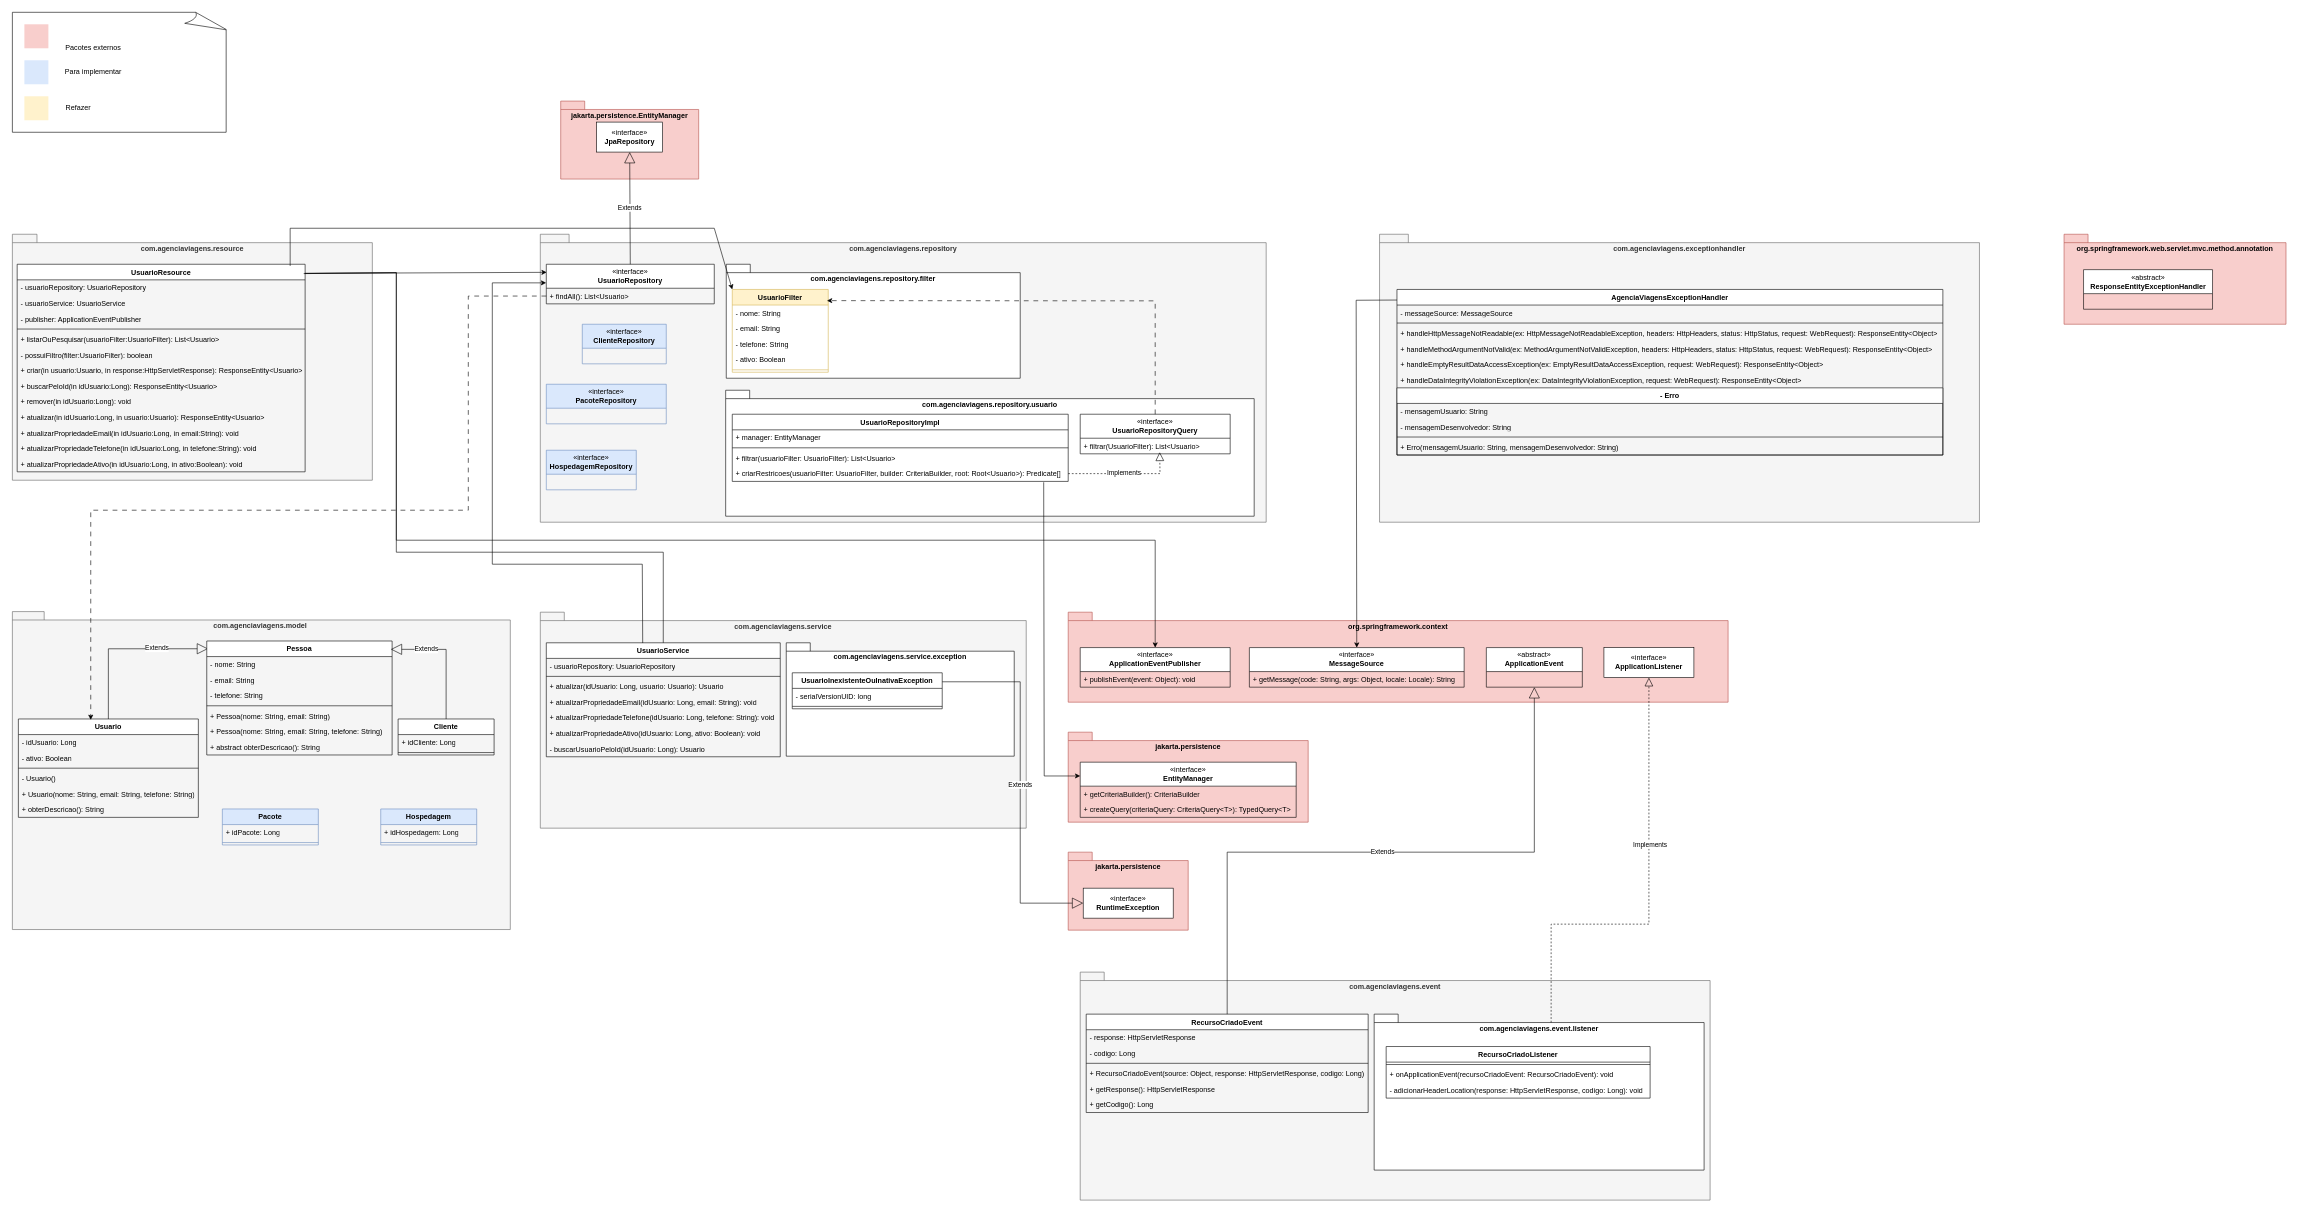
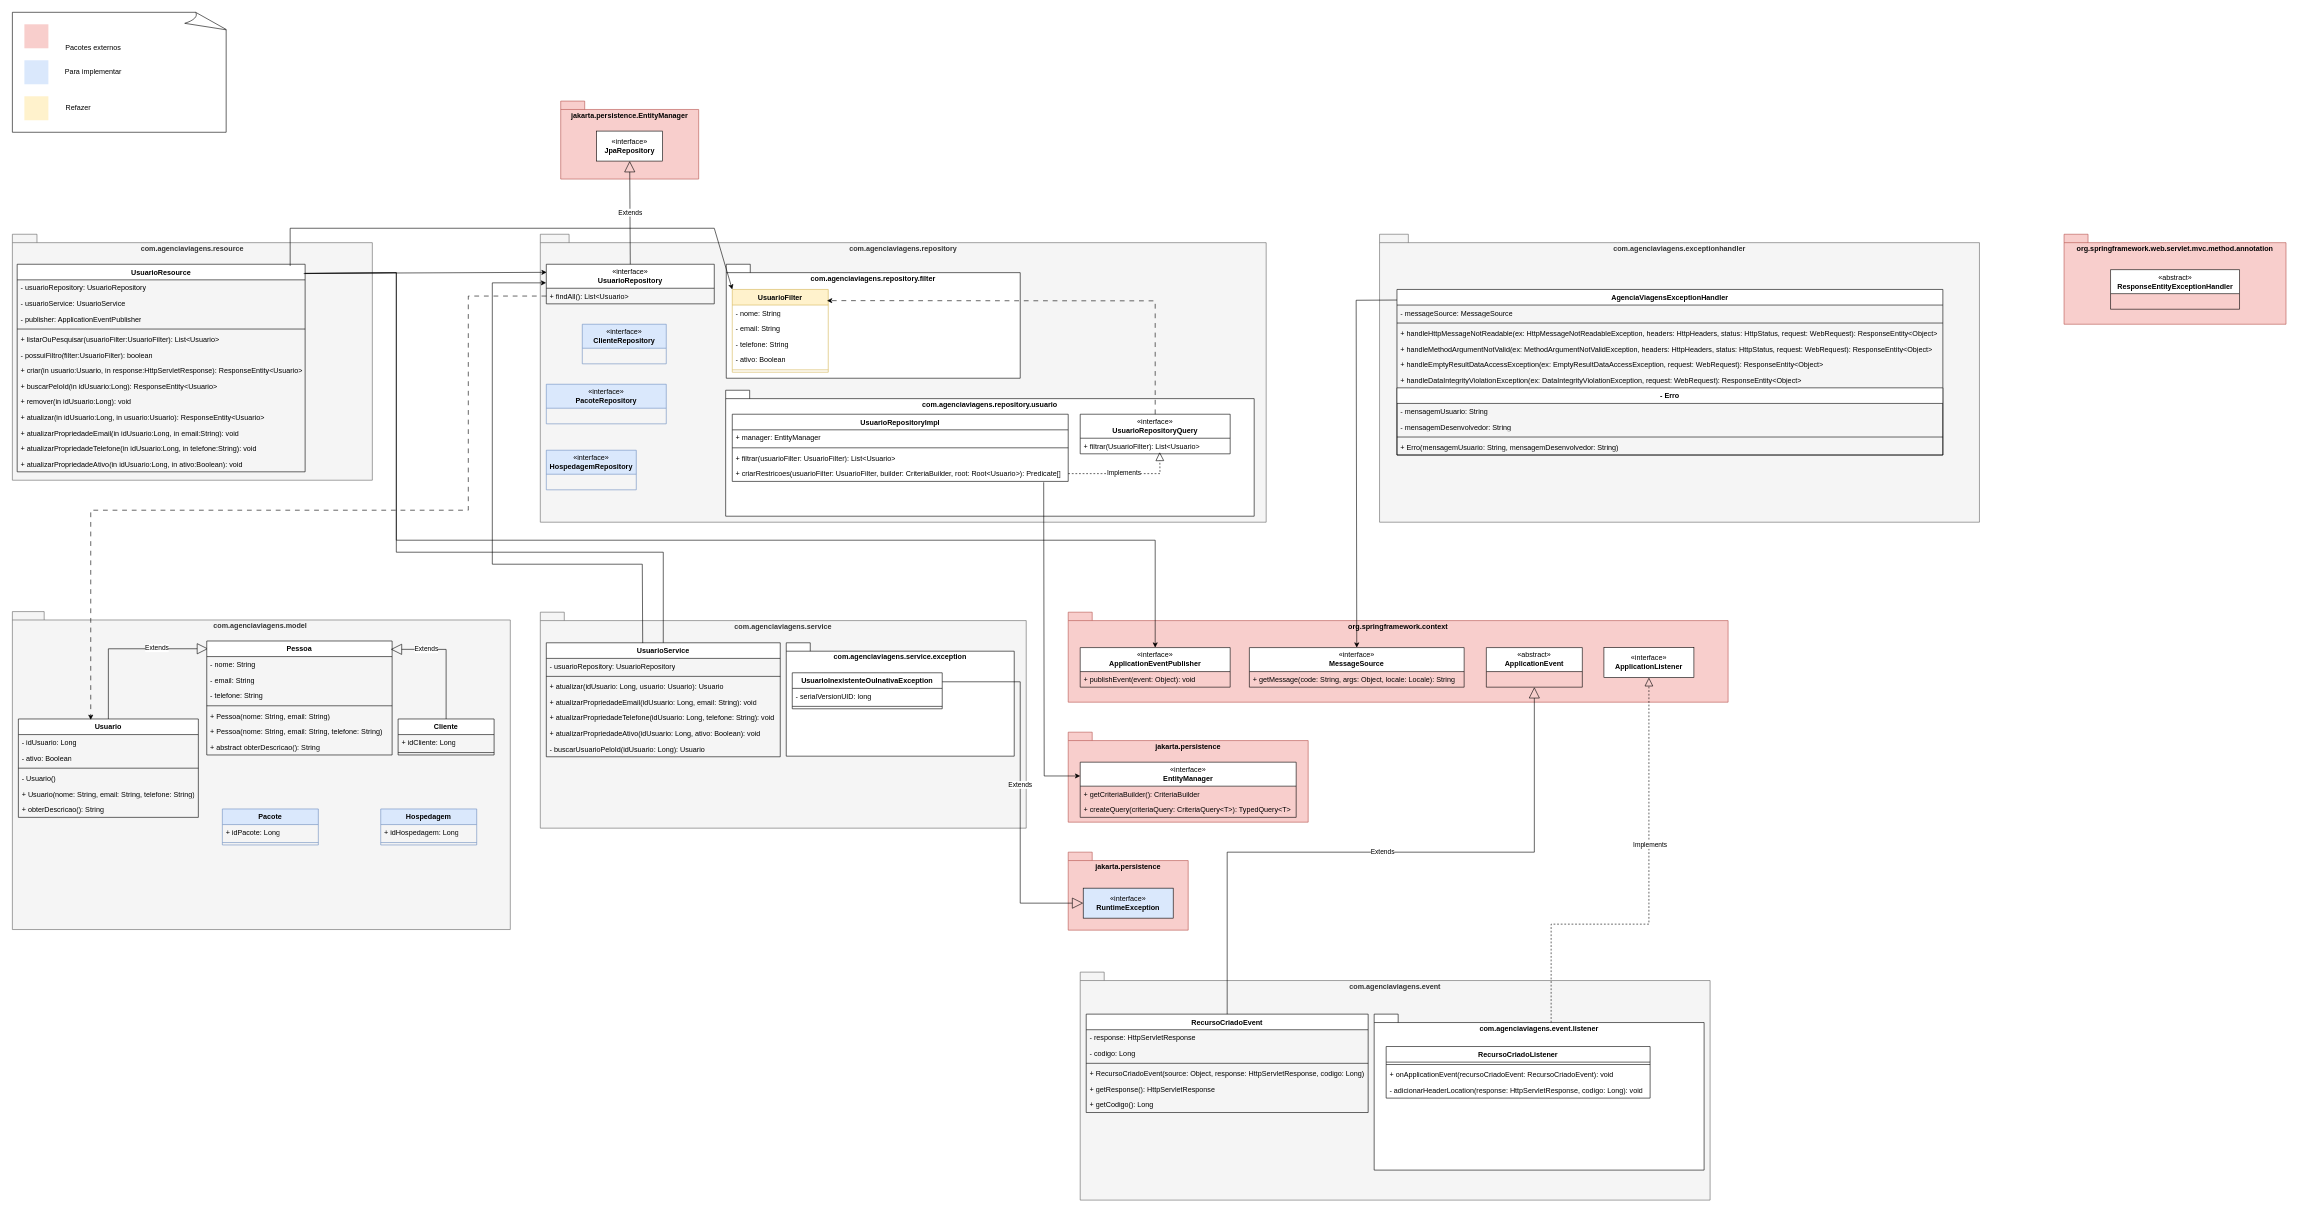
node "«interface» JpaRepository": moved (630, 137) -> (630, 146)
node "«abstract» ResponseEntityExceptionHandler": moved (2148, 290) -> (2175, 290)
node "«interface» RuntimeException": fillcolor #ffffff -> #dae8fc
